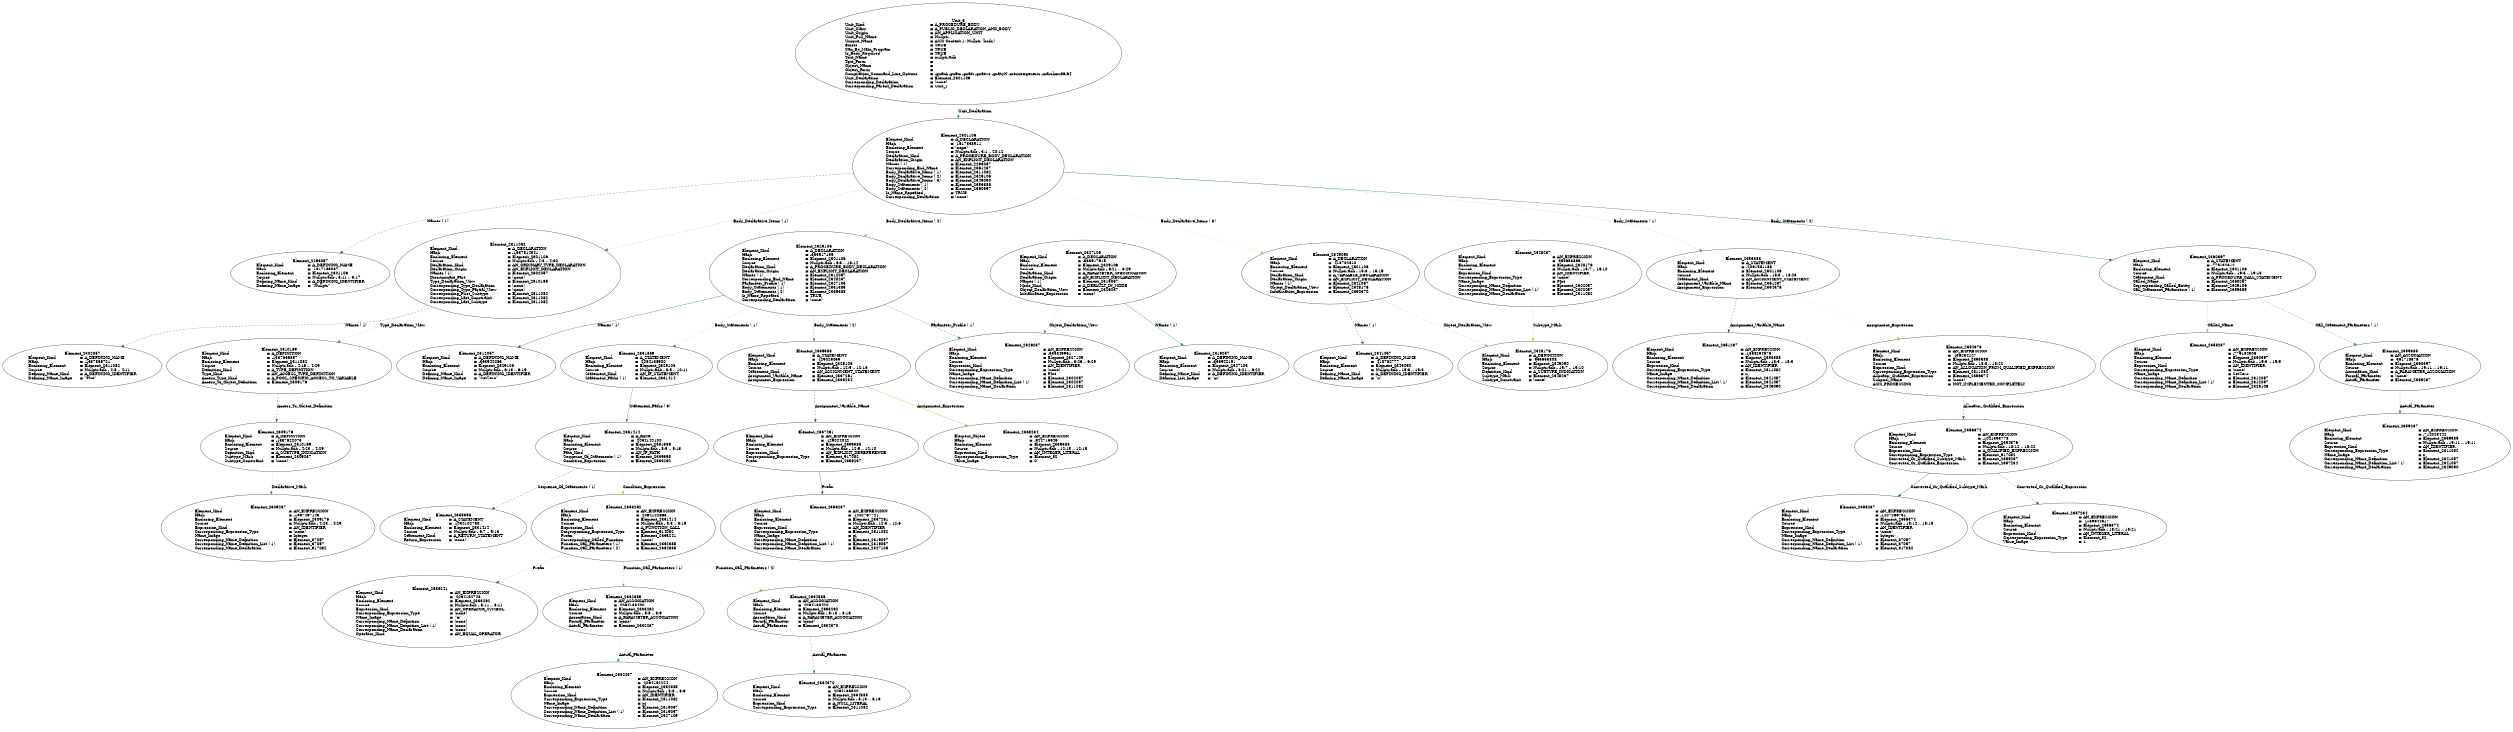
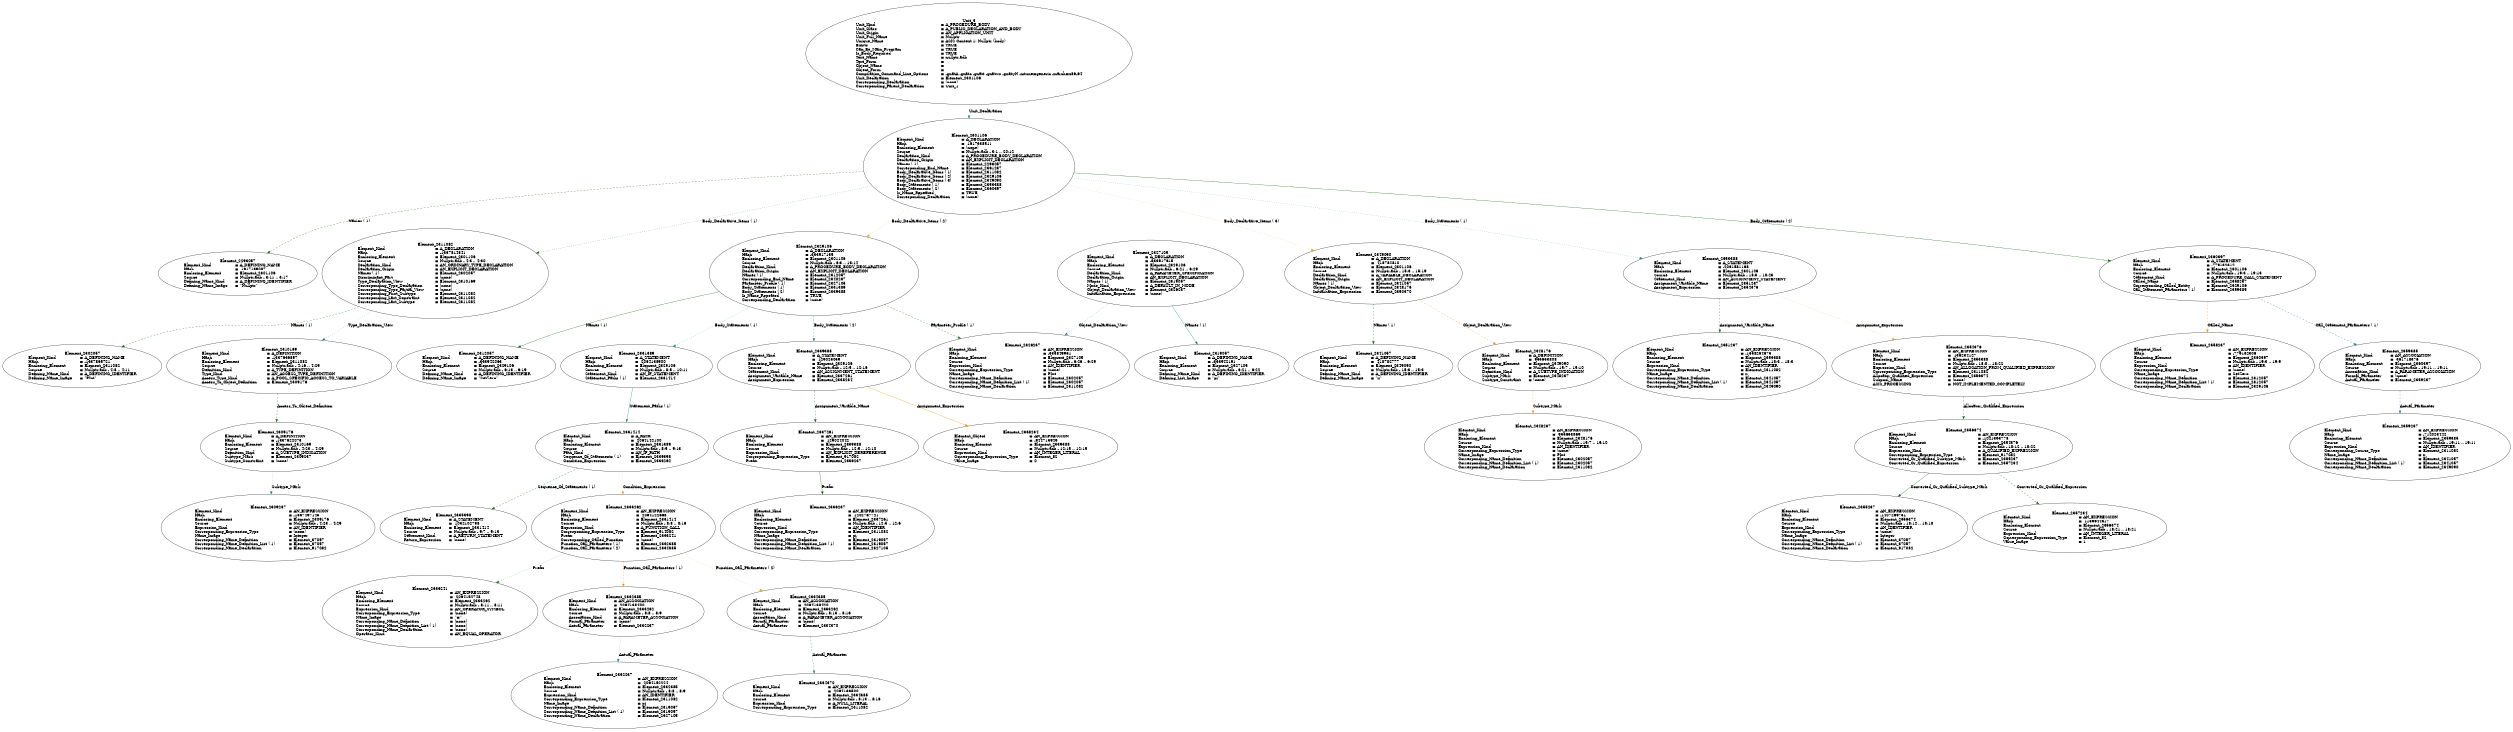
edge "Element_2348237" -> "Element_2348176": reversed
edge "Element_2331389" -> "Element_2331414": label "Statement_Paths ( 5)" -> "Statement_Paths ( 1)"
node "Element_2359237": text "Corresponding_Expression_Type" -> "Corresponding_Source_Type"
edge "Element_2309176" -> "Element_2309237": label "Declarative_Mark" -> "Subtype_Mark"
